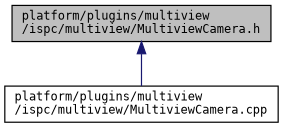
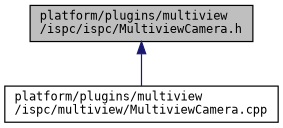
node "platform/plugins/multiview /ispc/multiview/MultiviewCamera.h": label "platform/plugins/multiview /ispc/multiview/MultiviewCamera.h" -> "platform/plugins/multiview /ispc/ispc/MultiviewCamera.h"
